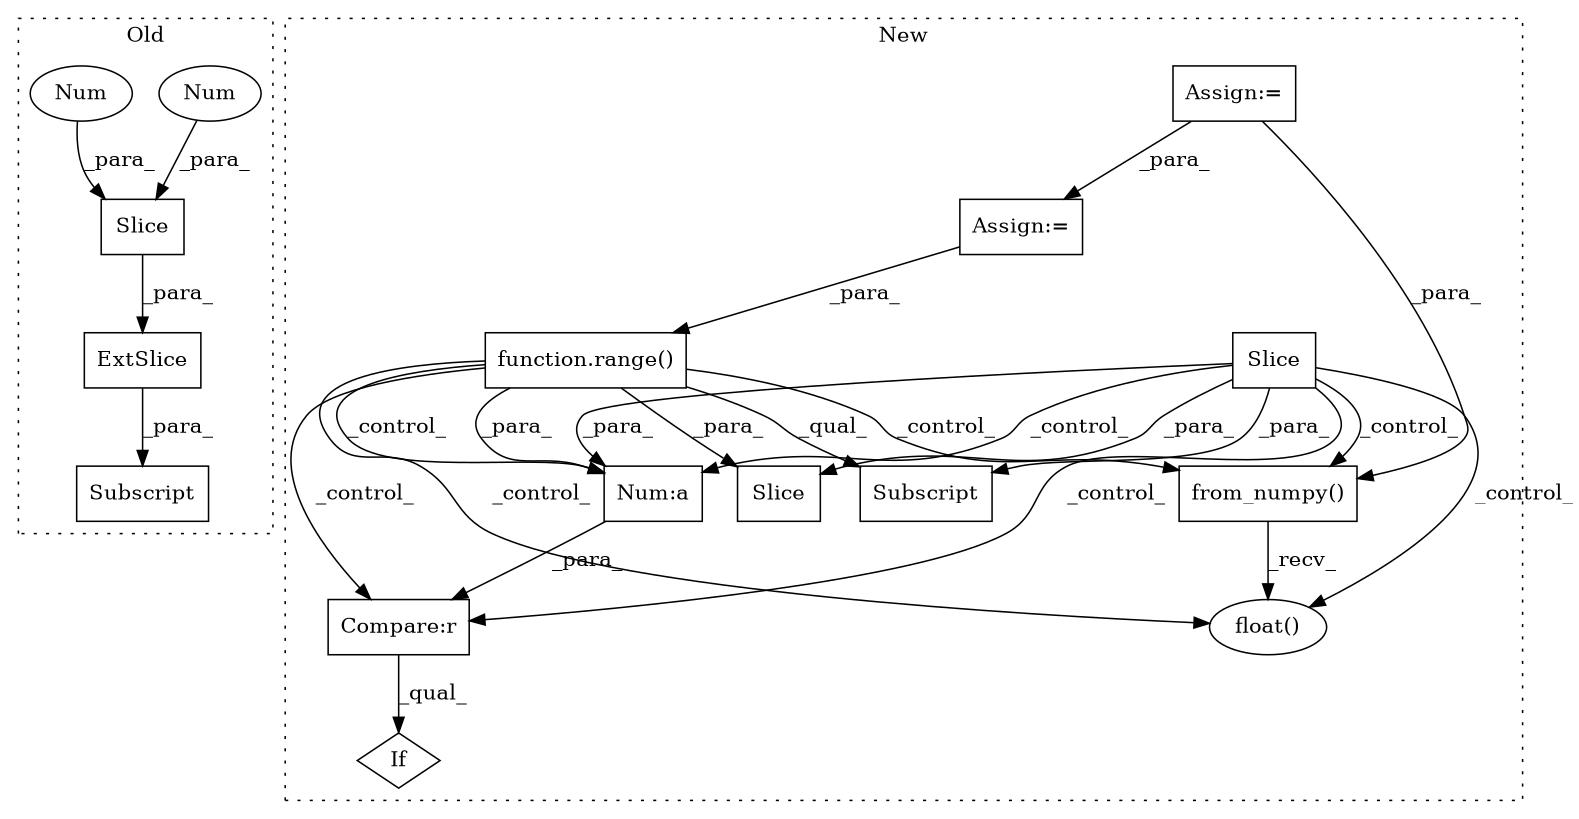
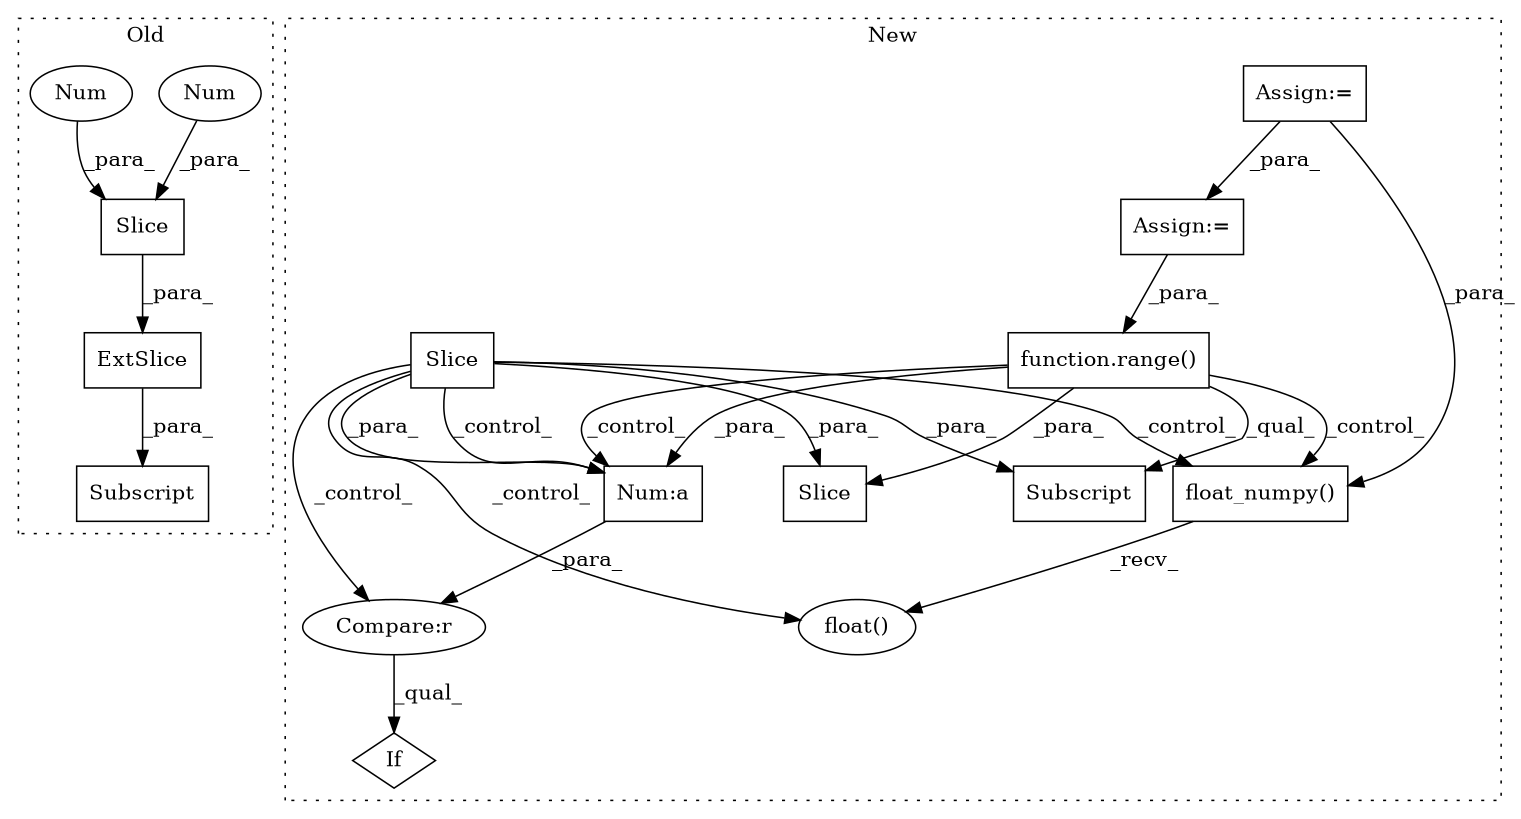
edge "function.range()" -> "Compare:r": removed, label "_control_"
node "from_numpy()": label "from_numpy()" -> "float_numpy()"
edge "function.range()" -> "float()": removed, label "_control_"
node "Compare:r": shape box -> ellipse
